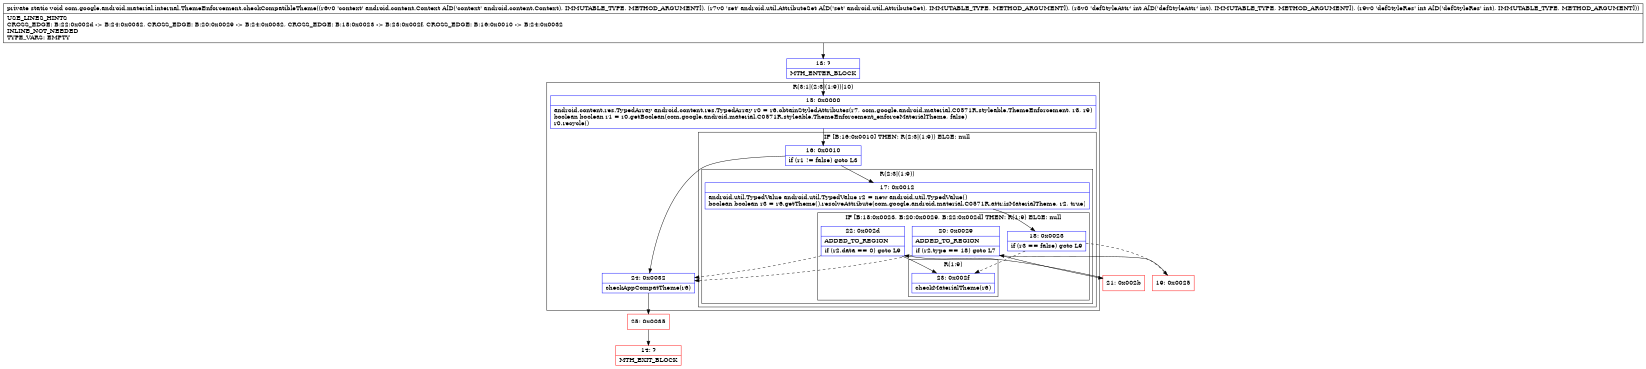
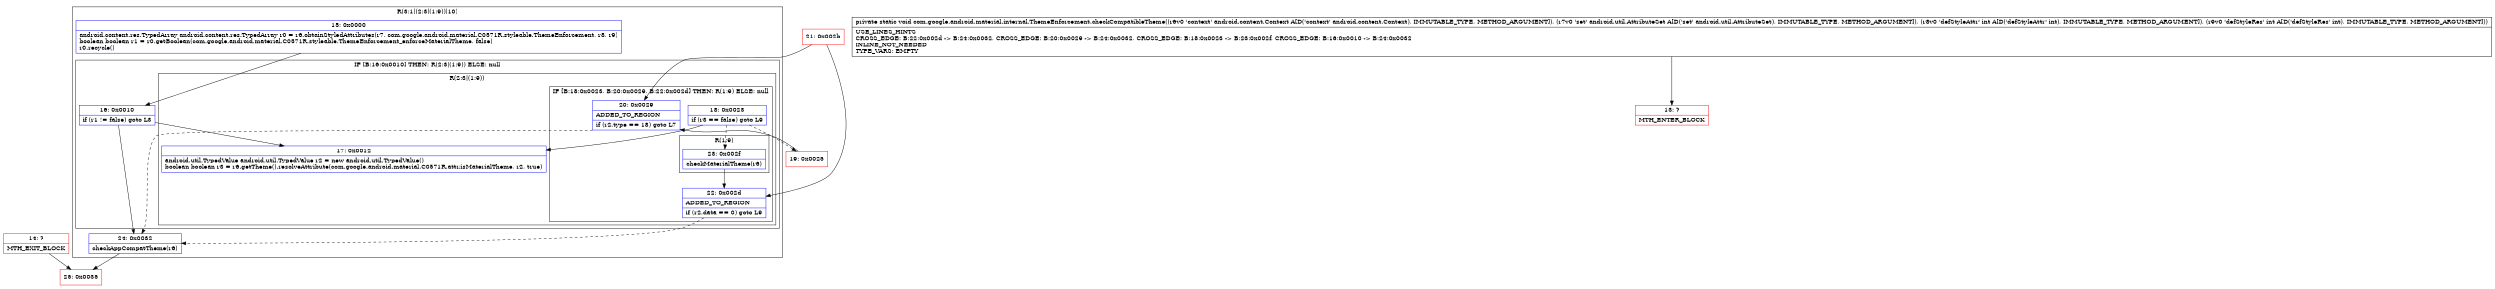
node "13: ?": color blue -> red
edge "13: ?" -> "15: 0x0000": removed
edge "17: 0x0012" -> "18: 0x0023": reversed
edge "22: 0x002d" -> "23: 0x002f": reversed
edge "20: 0x0029" -> "21: 0x002b": reversed
edge "25: 0x0035" -> "14: ?": reversed
